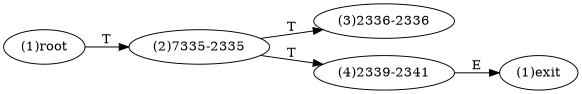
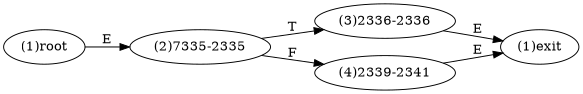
edge "(3)2336-2336" -> "(1)exit": added, label "E"
edge "(1)root" -> "(2)7335-2335": label "T" -> "E"
edge "(2)7335-2335" -> "(4)2339-2341": label "T" -> "F"
